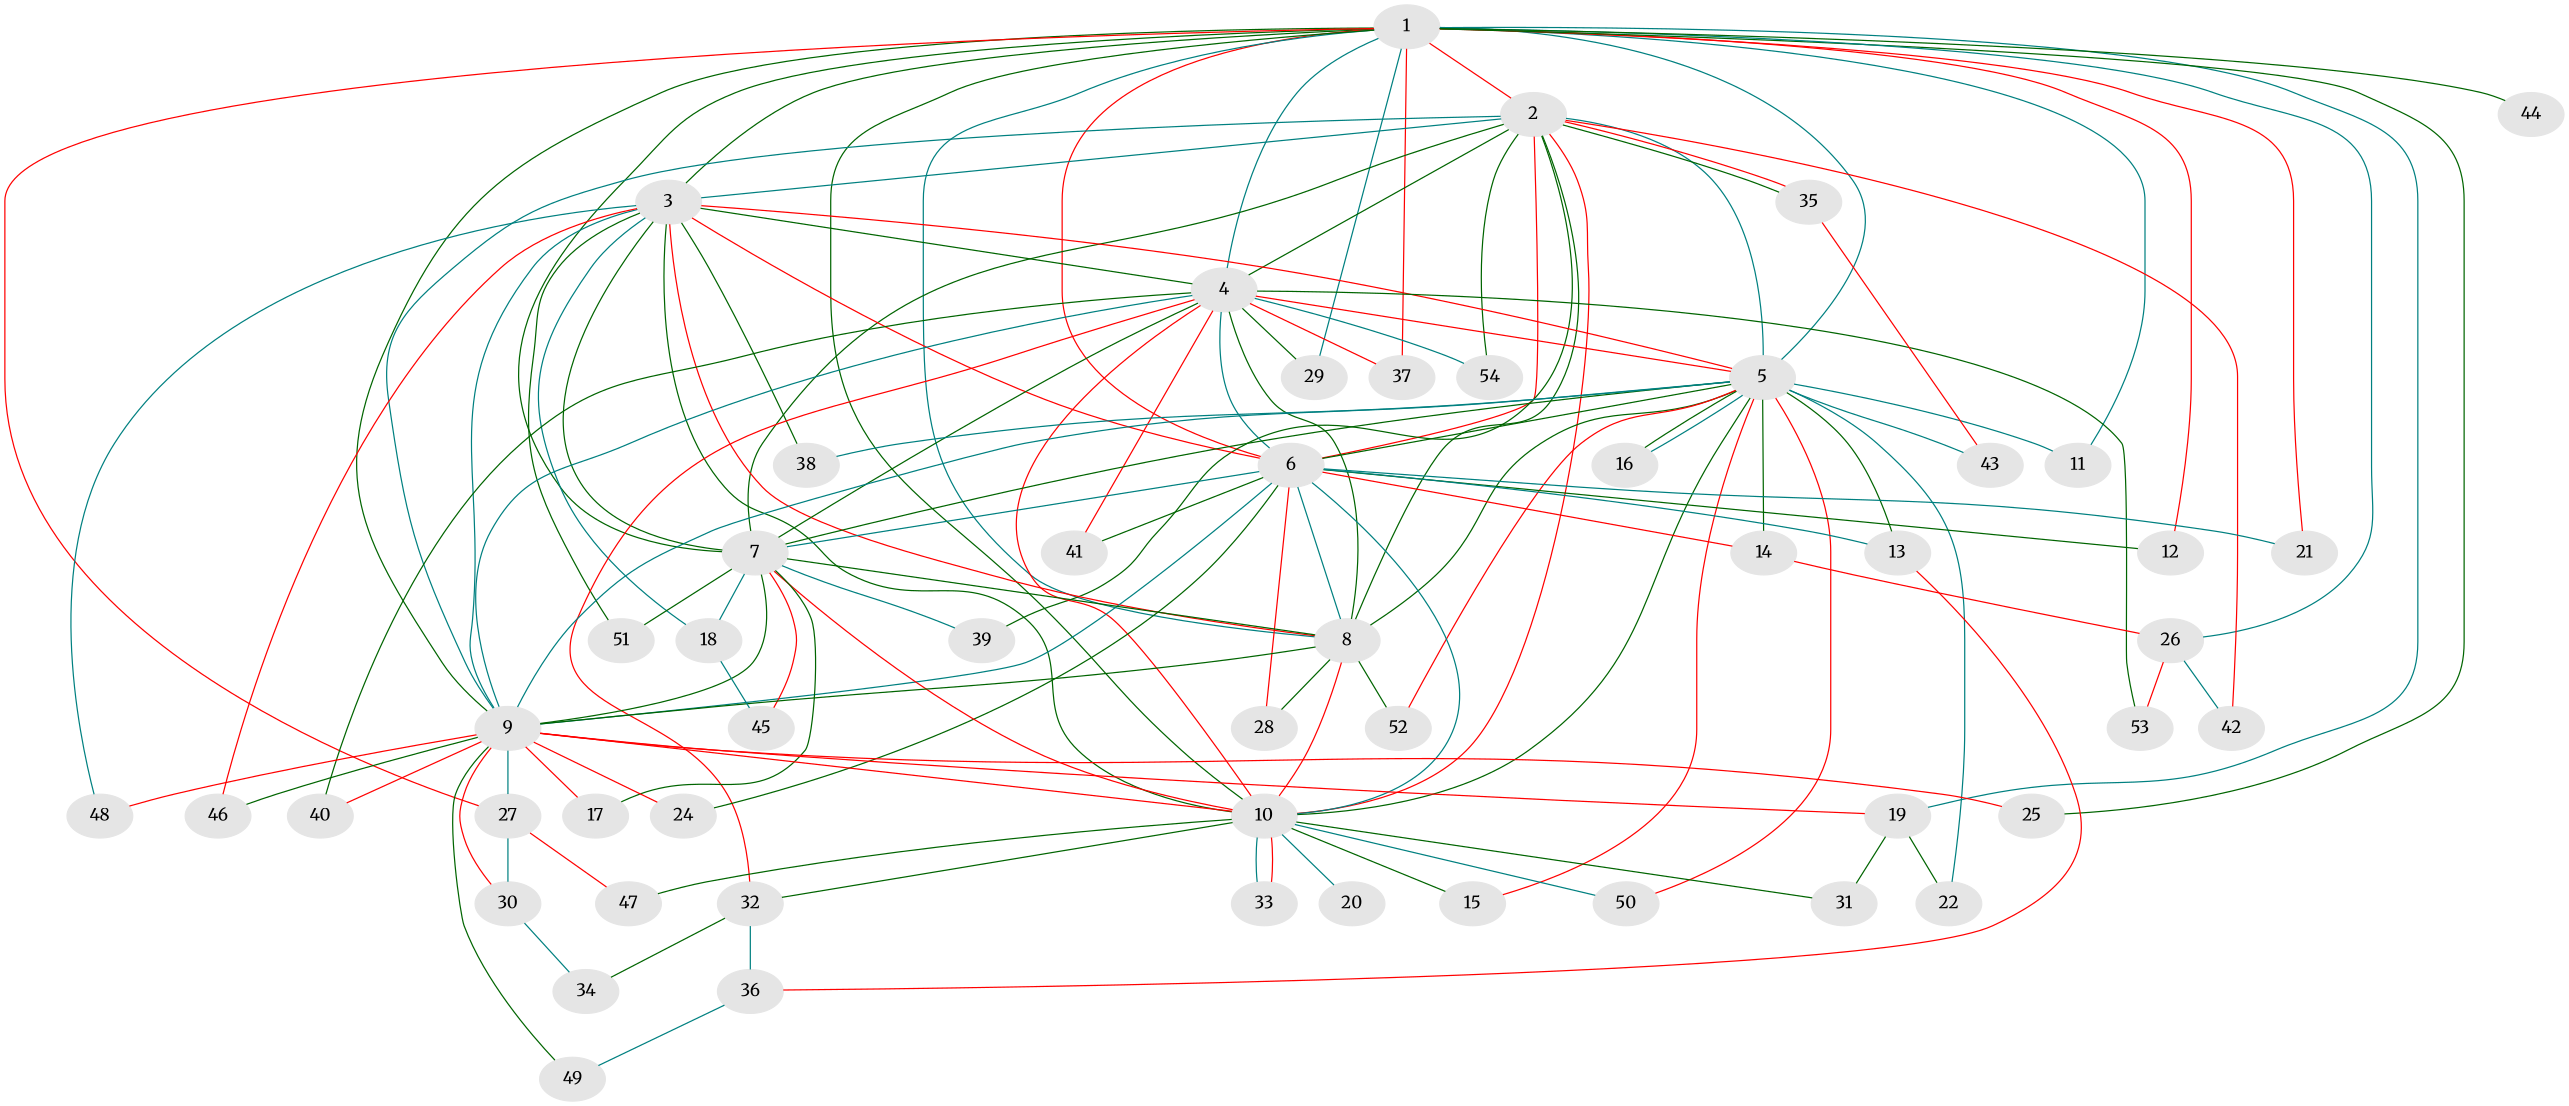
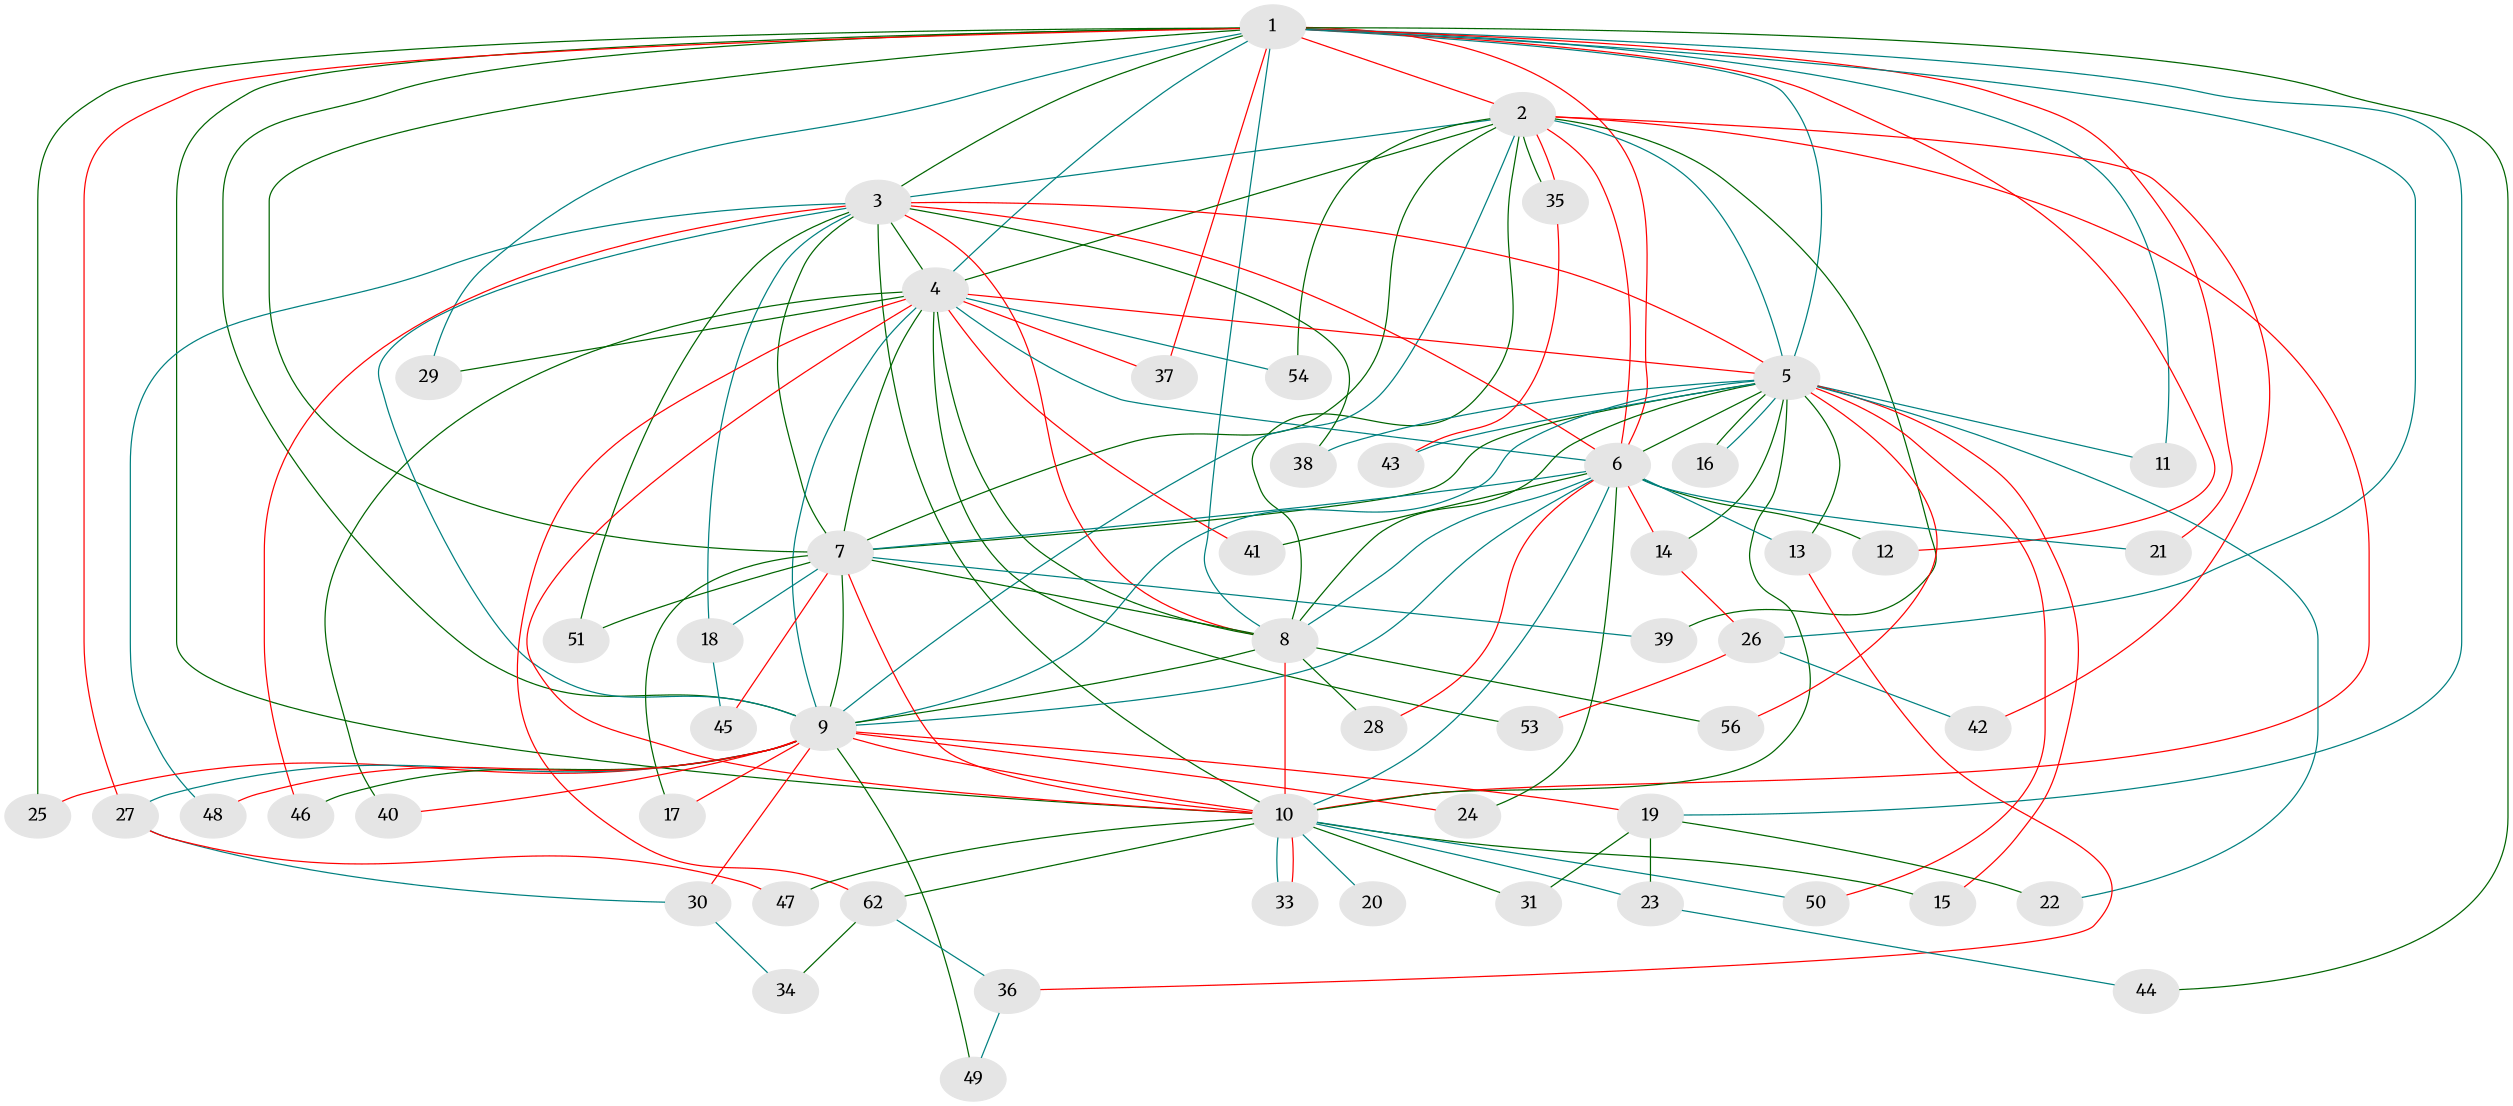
node "52": label "52" -> "56"
node "32": label "32" -> "62"
node "23": added
